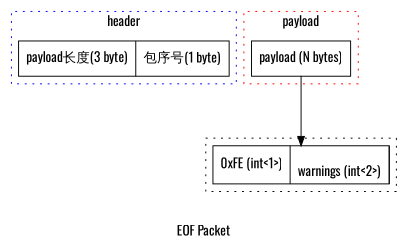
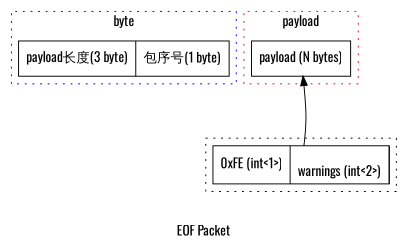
cluster "header": label "header" -> "byte"
edge "payload (N bytes)" -> "0xFE (int<1>)": reversed
